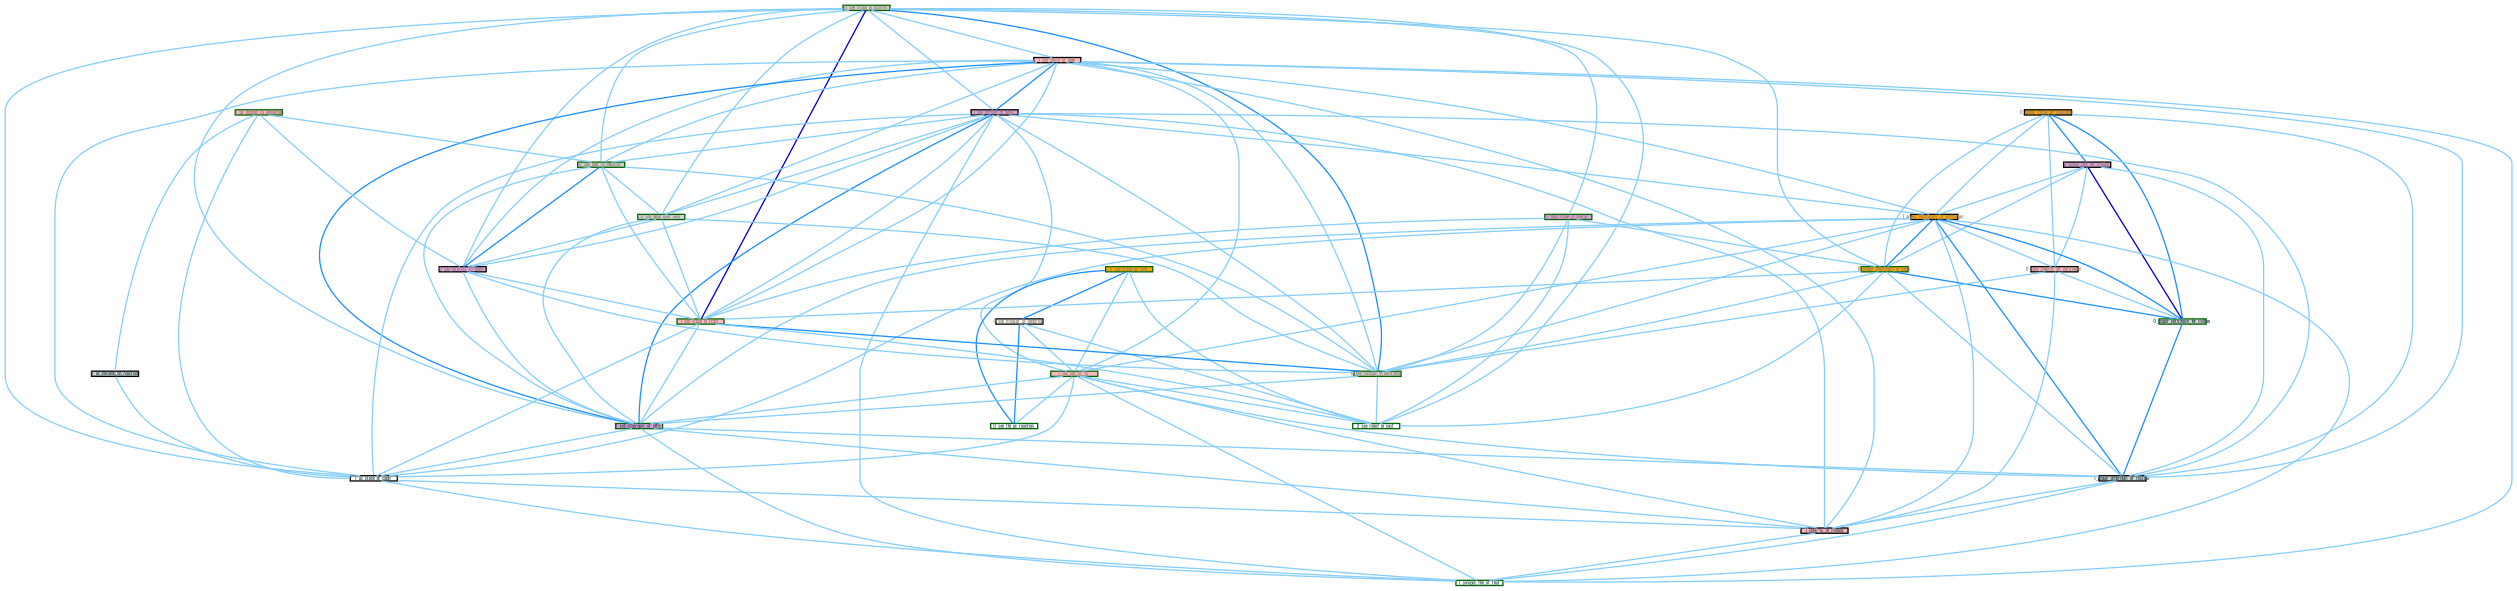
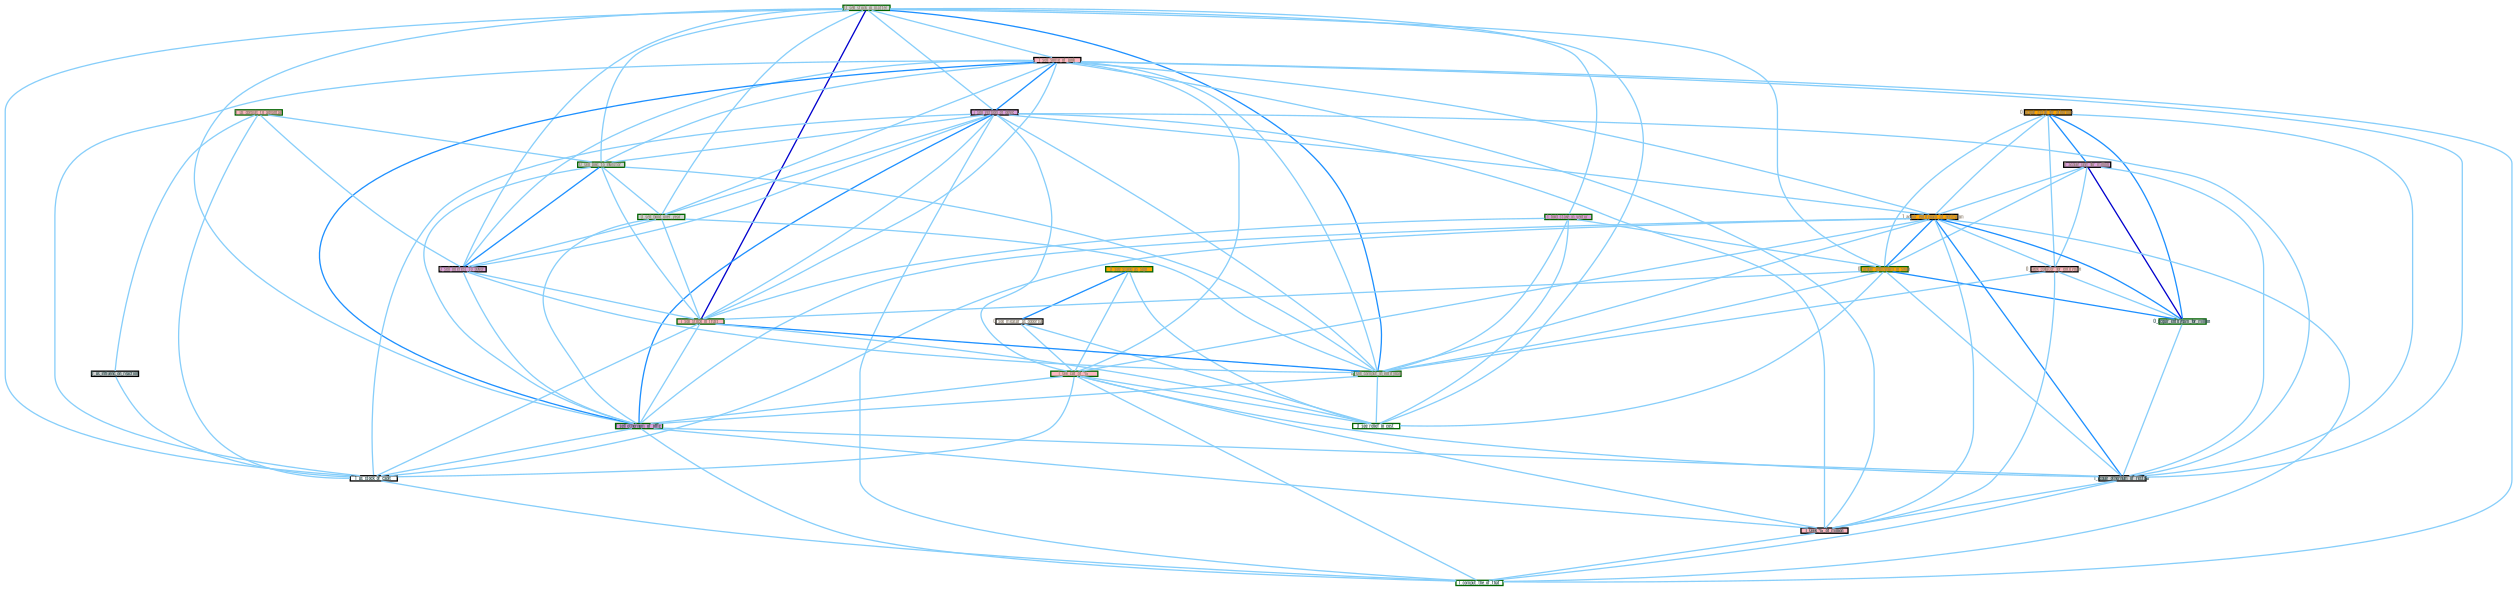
edge "0_acquir_entitynam_for_million" -- "1_acquir_othernum_of_restaur": color #1e90ff -> #87cefa
node "0_see_thi_as_reaction": removed
edge "1_us_stock_of_capit" -- "1_seek_%_of_million": removed
